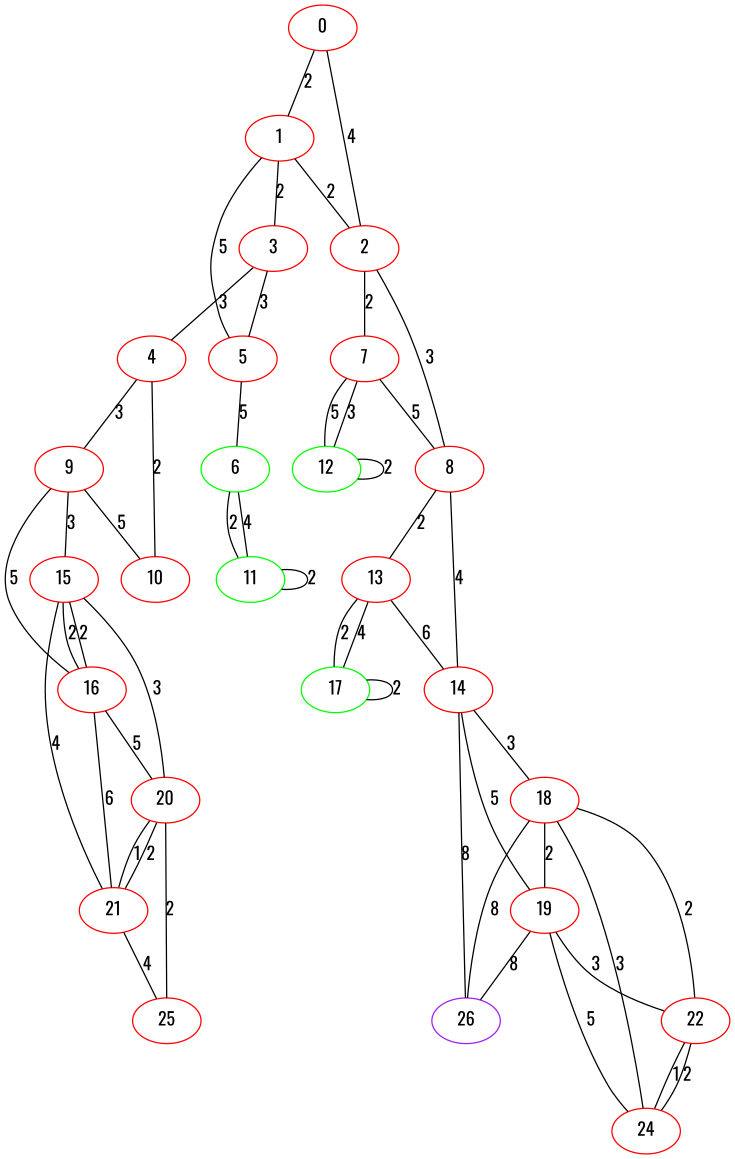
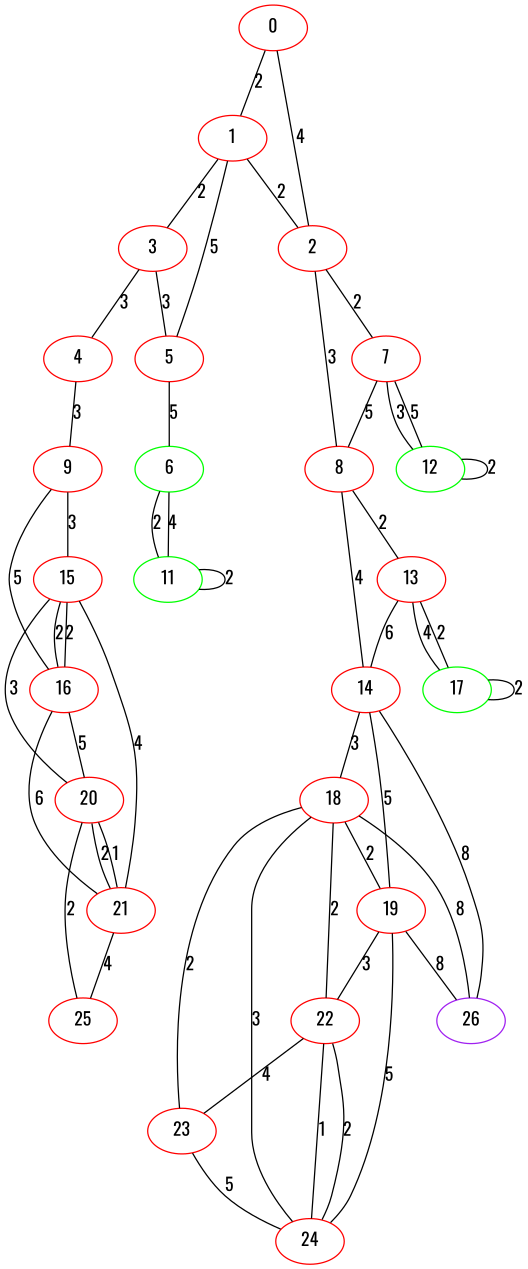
node "10": removed
node "23": added
